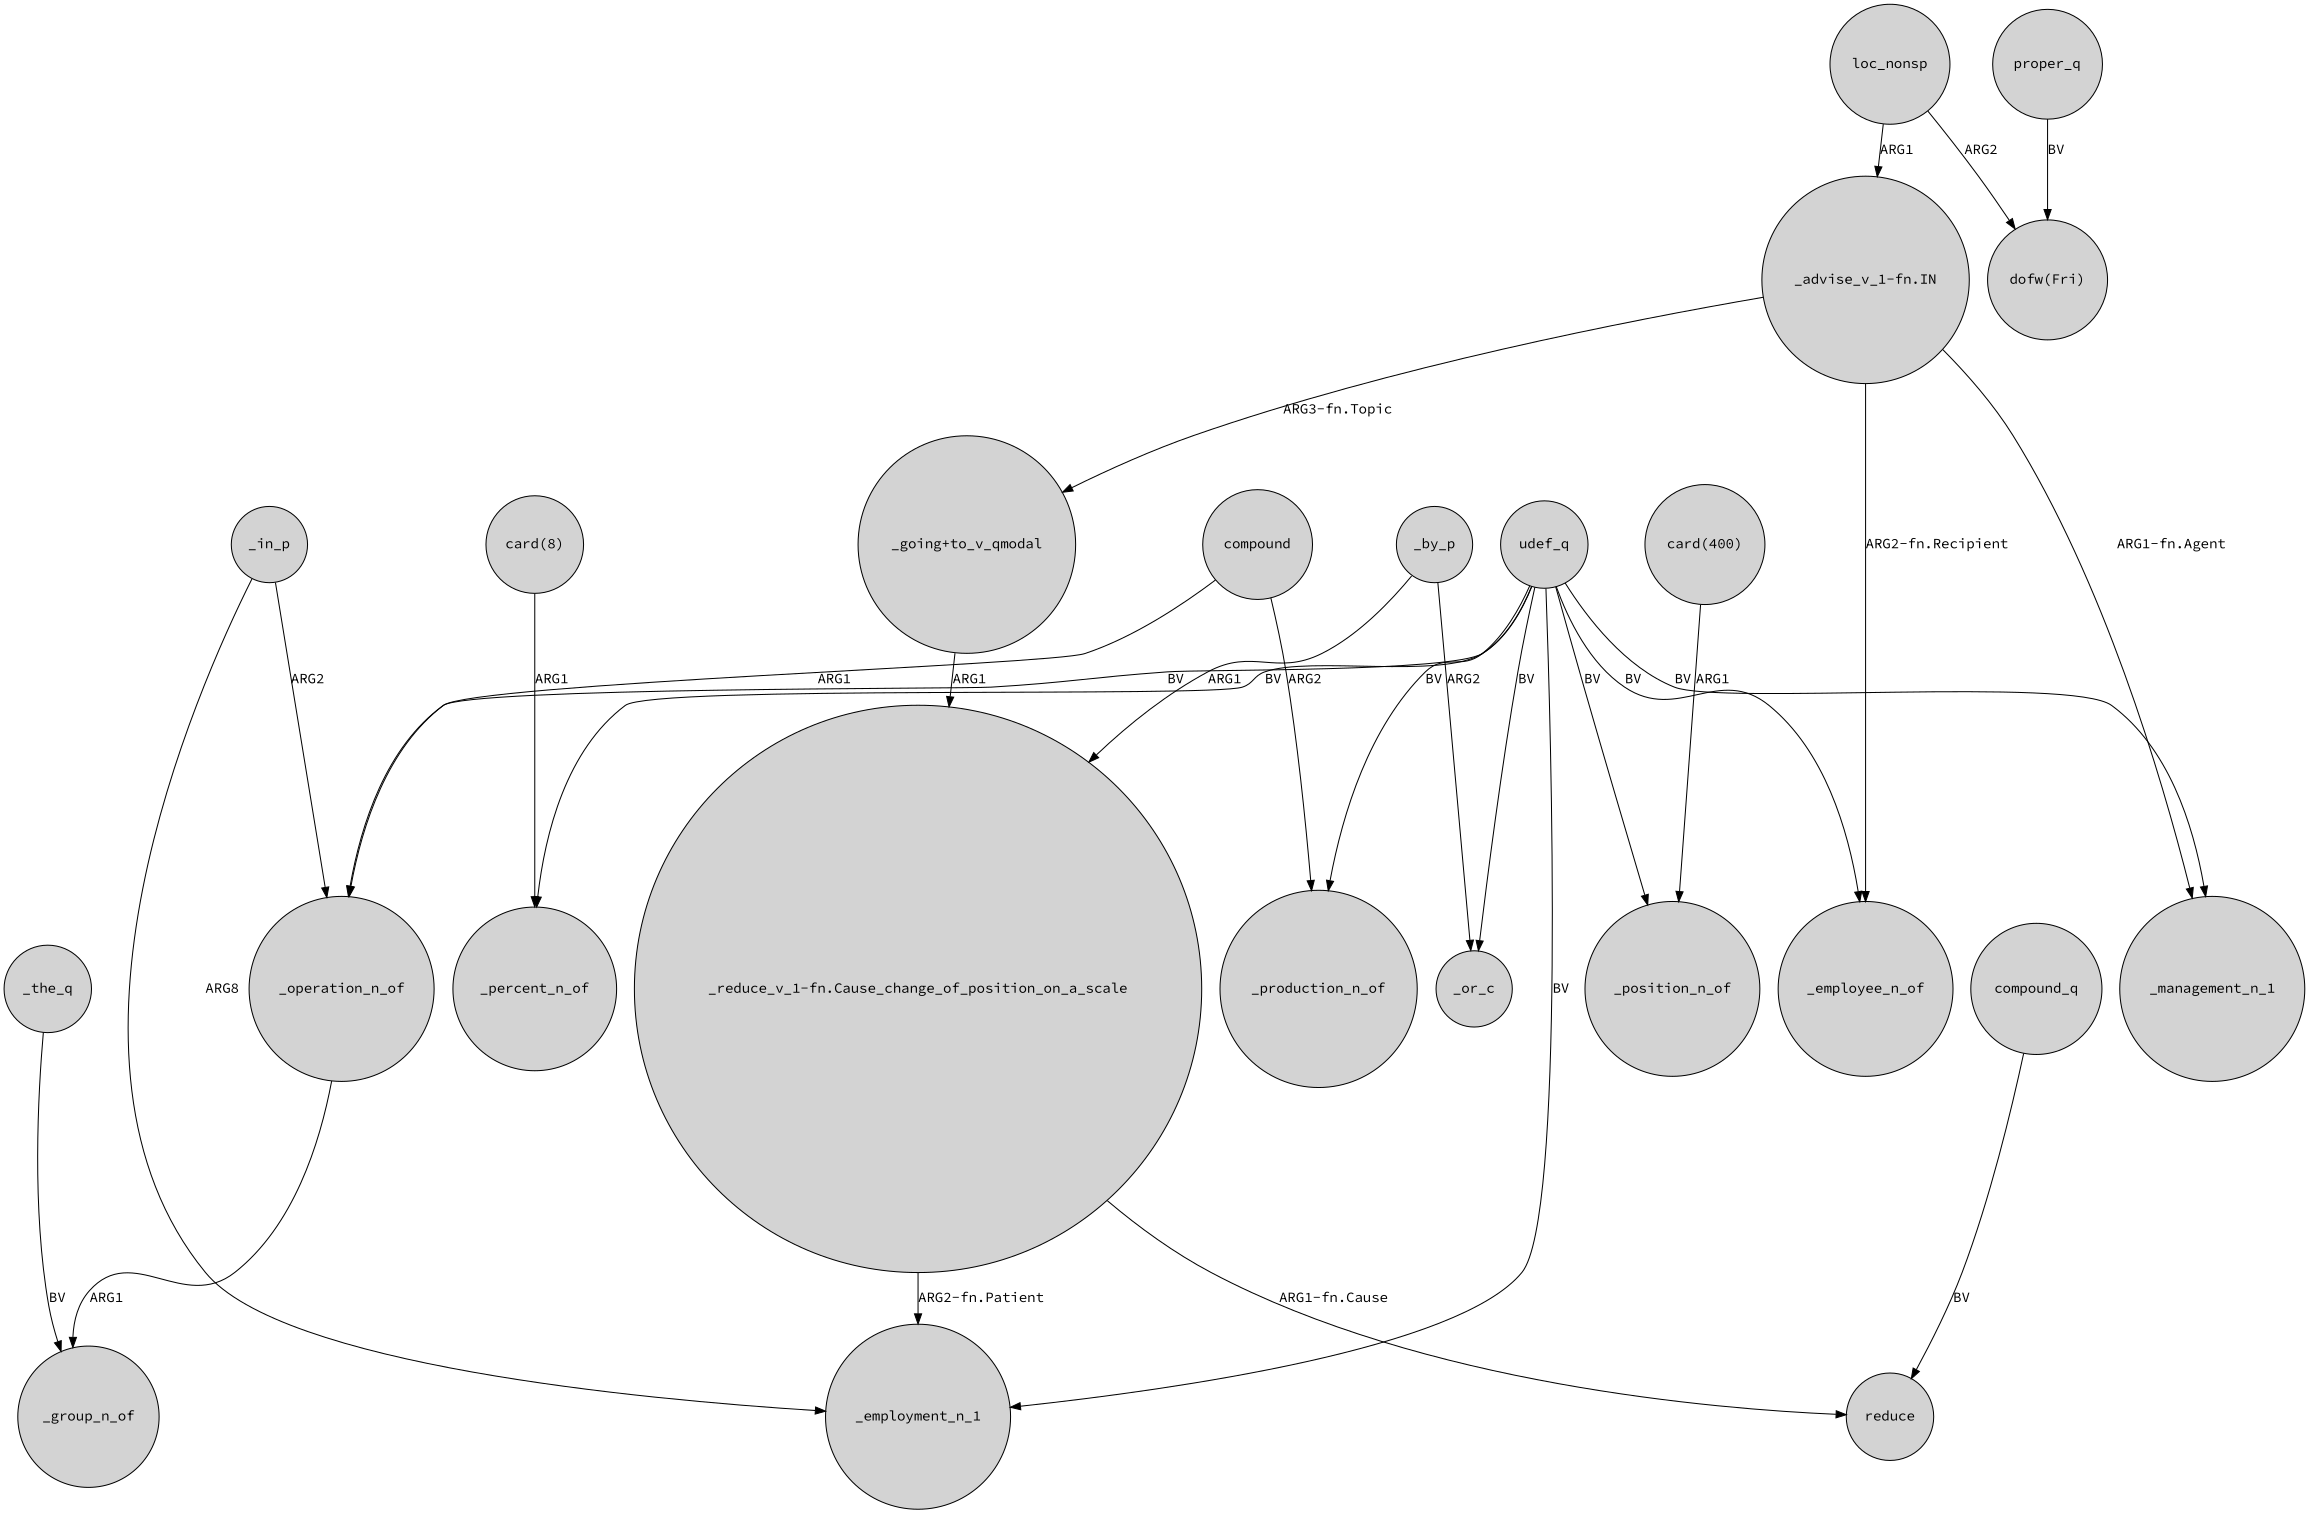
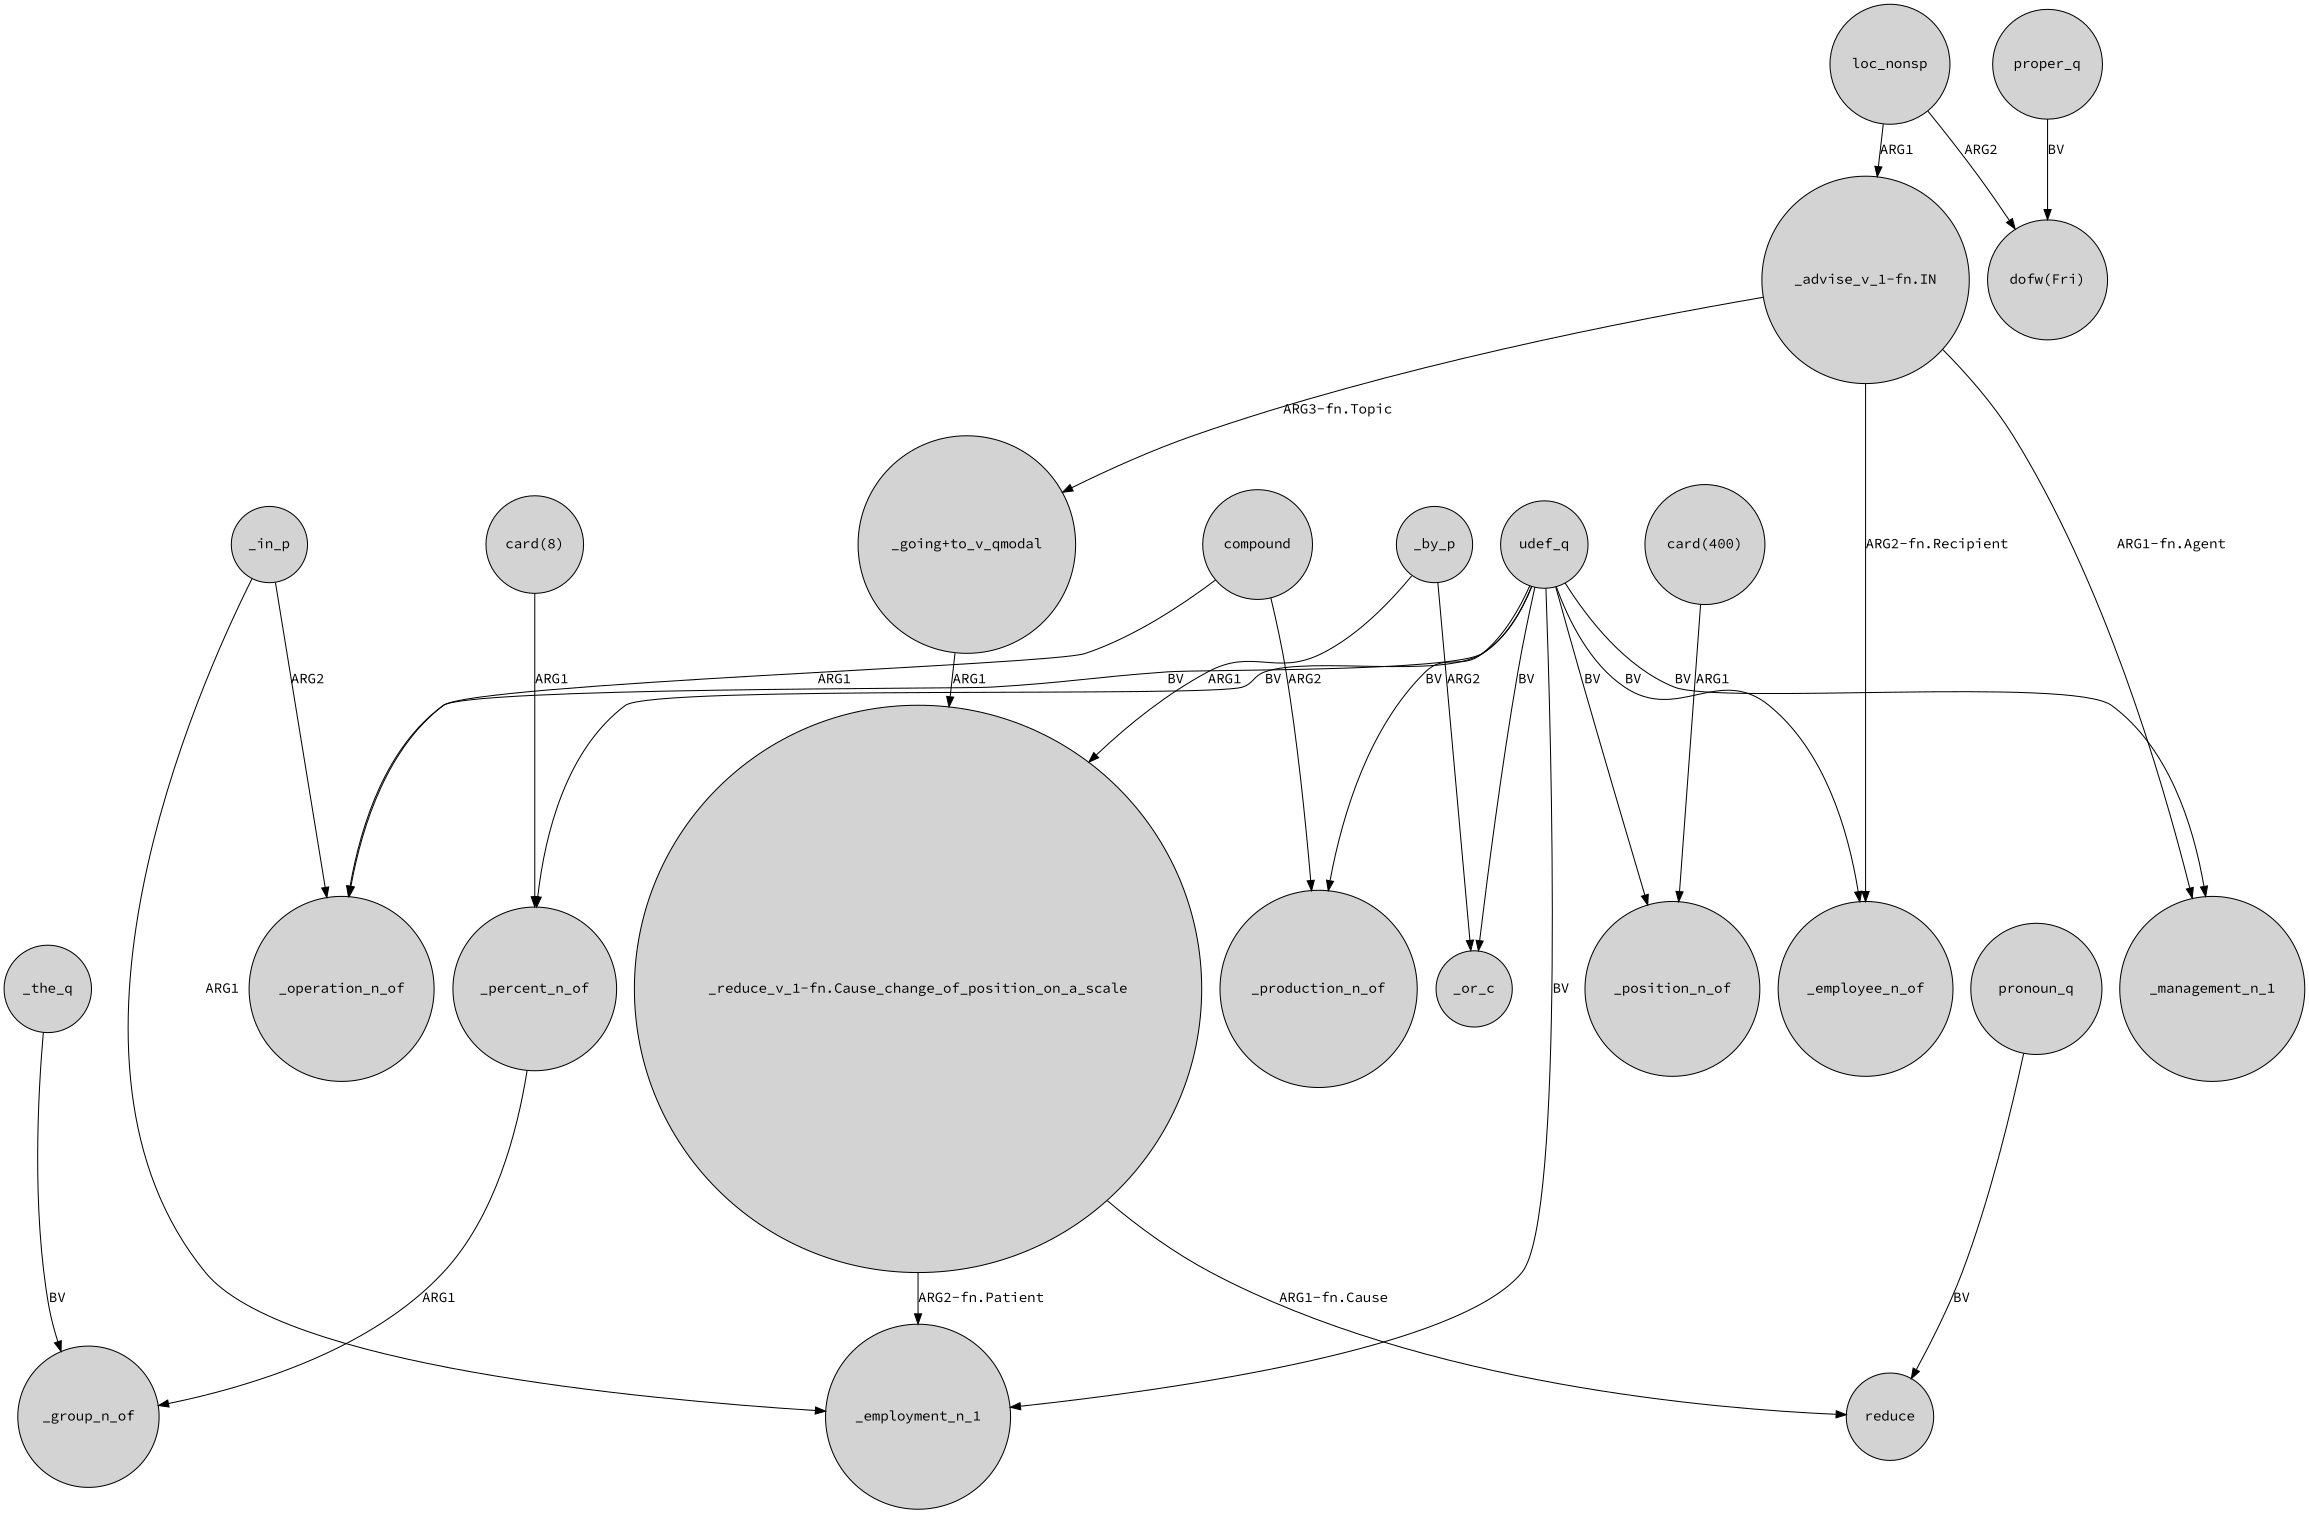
edge "_in_p" -> "_employment_n_1": label "ARG8" -> "ARG1"
node "compound_q": label "compound_q" -> "pronoun_q"
edge "_operation_n_of" -> "_group_n_of": now "_percent_n_of" -> "_group_n_of"
